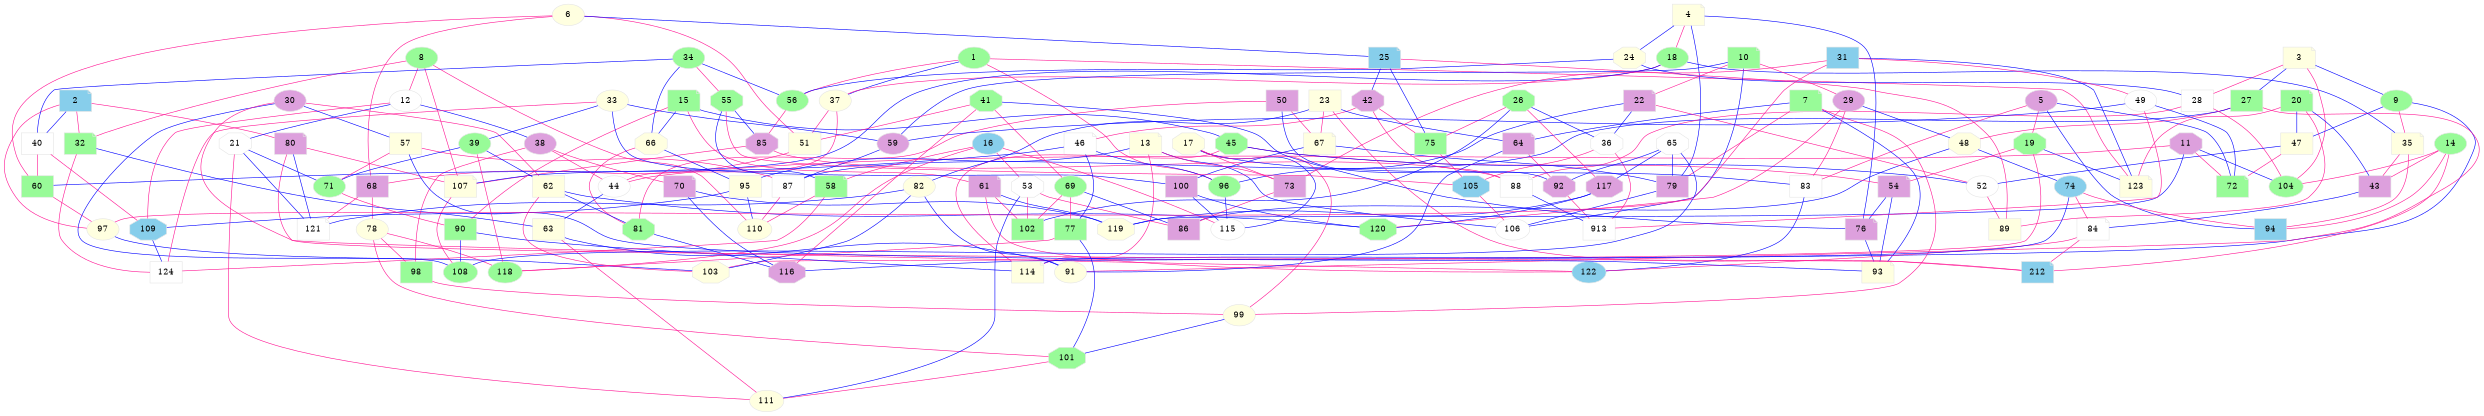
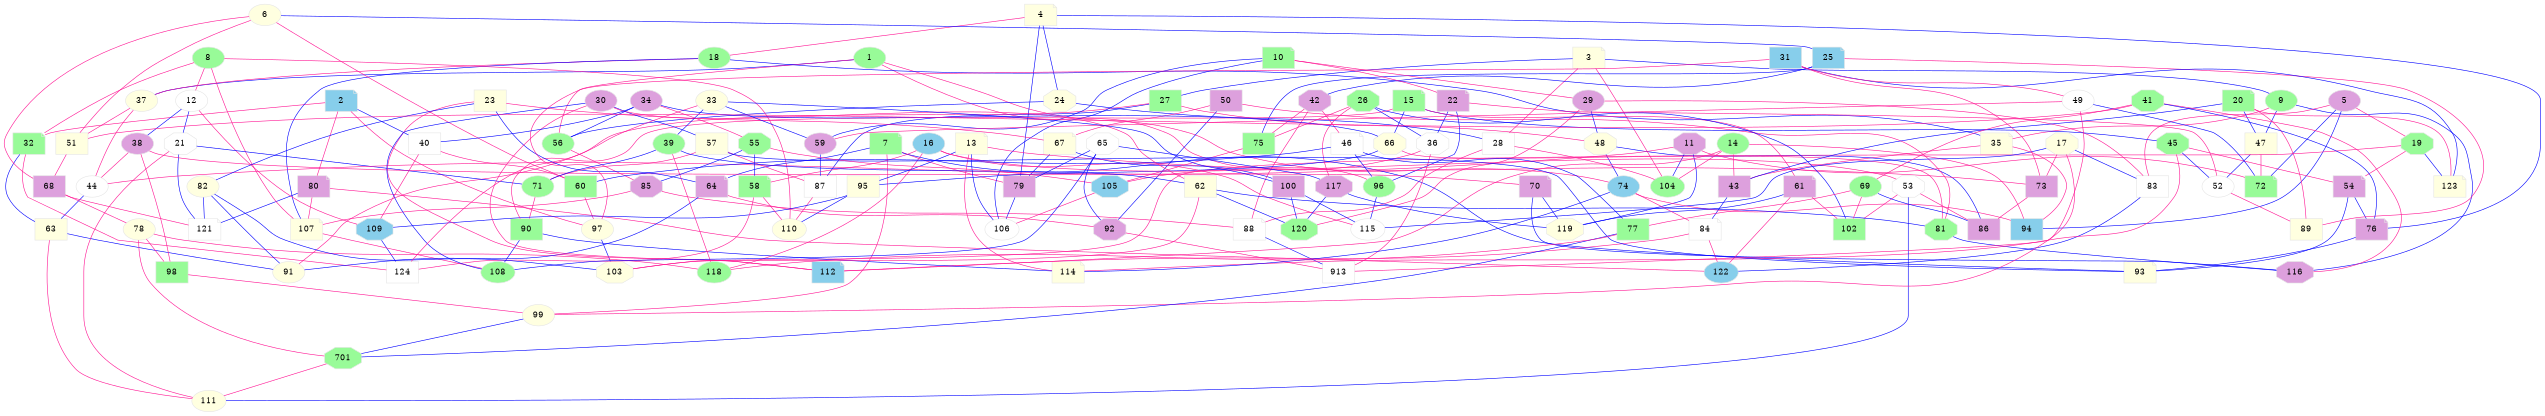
node "34": fillcolor palegreen -> plum
edge "1" -- "123": now "1" -- "74"
edge "49" -- "59": color blue -> deeppink
node "212": label "212" -> "112"
node "101": label "101" -> "701"
